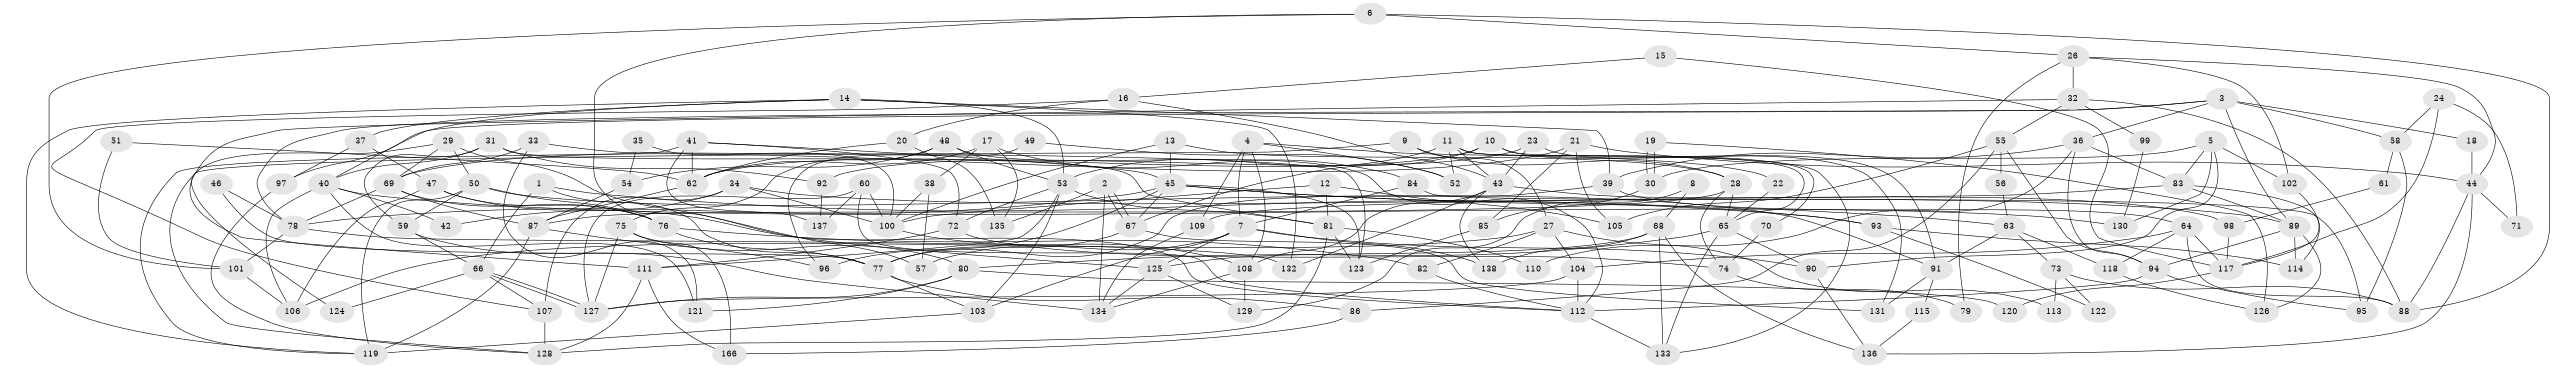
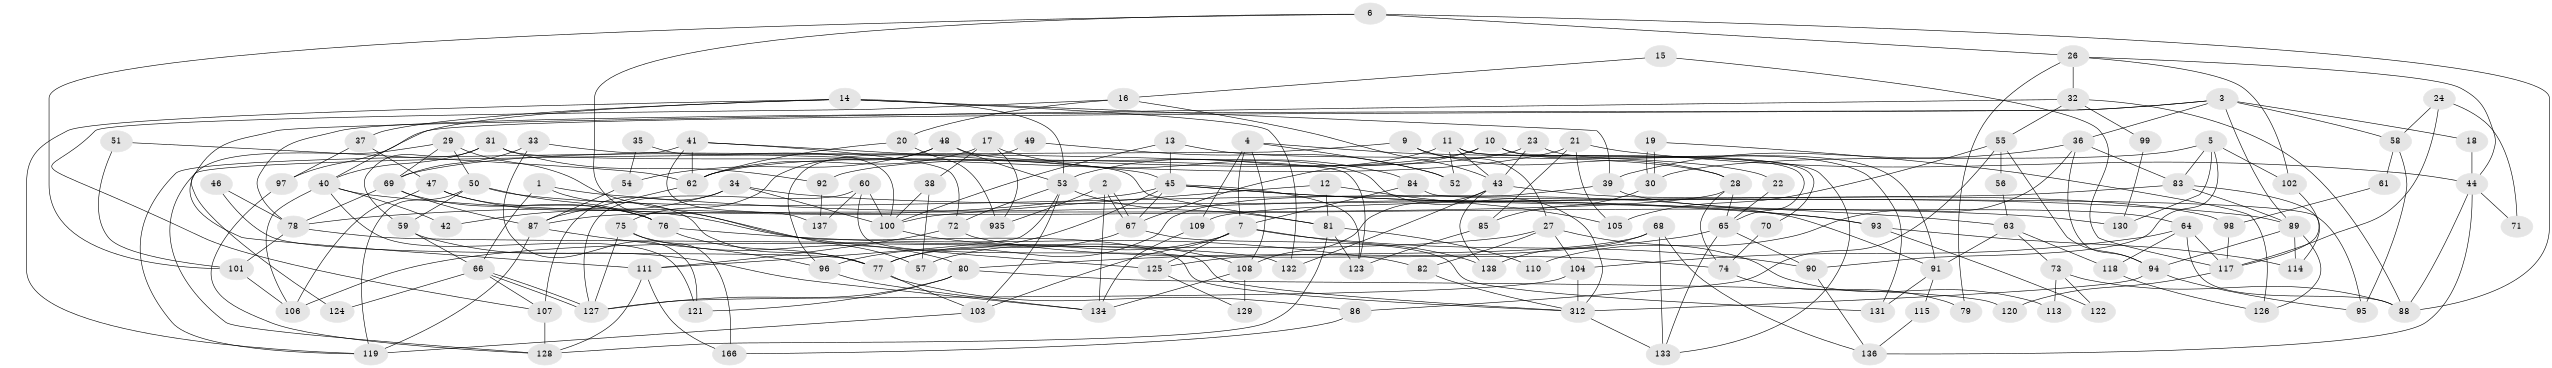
node "8": removed
node "135": label "135" -> "935"
edge "125" -- "134": now "96" -- "134"
node "112": label "112" -> "312"
